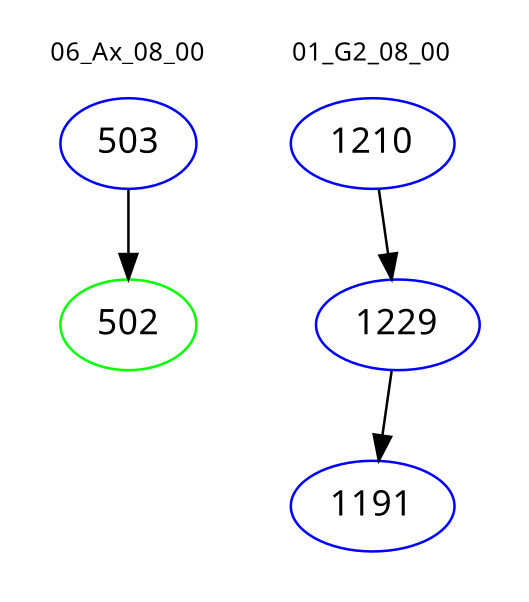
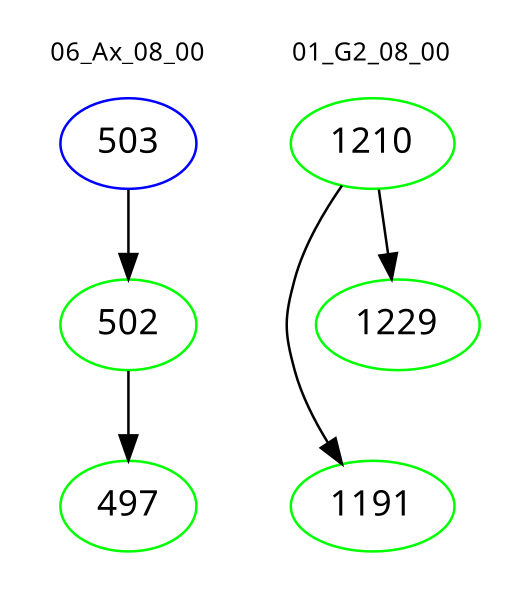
node "1210": color blue -> green
node "1229": color blue -> green
edge "1229" -> "1191": now "1210" -> "1191"
node "497": added
node "1191": color blue -> green
